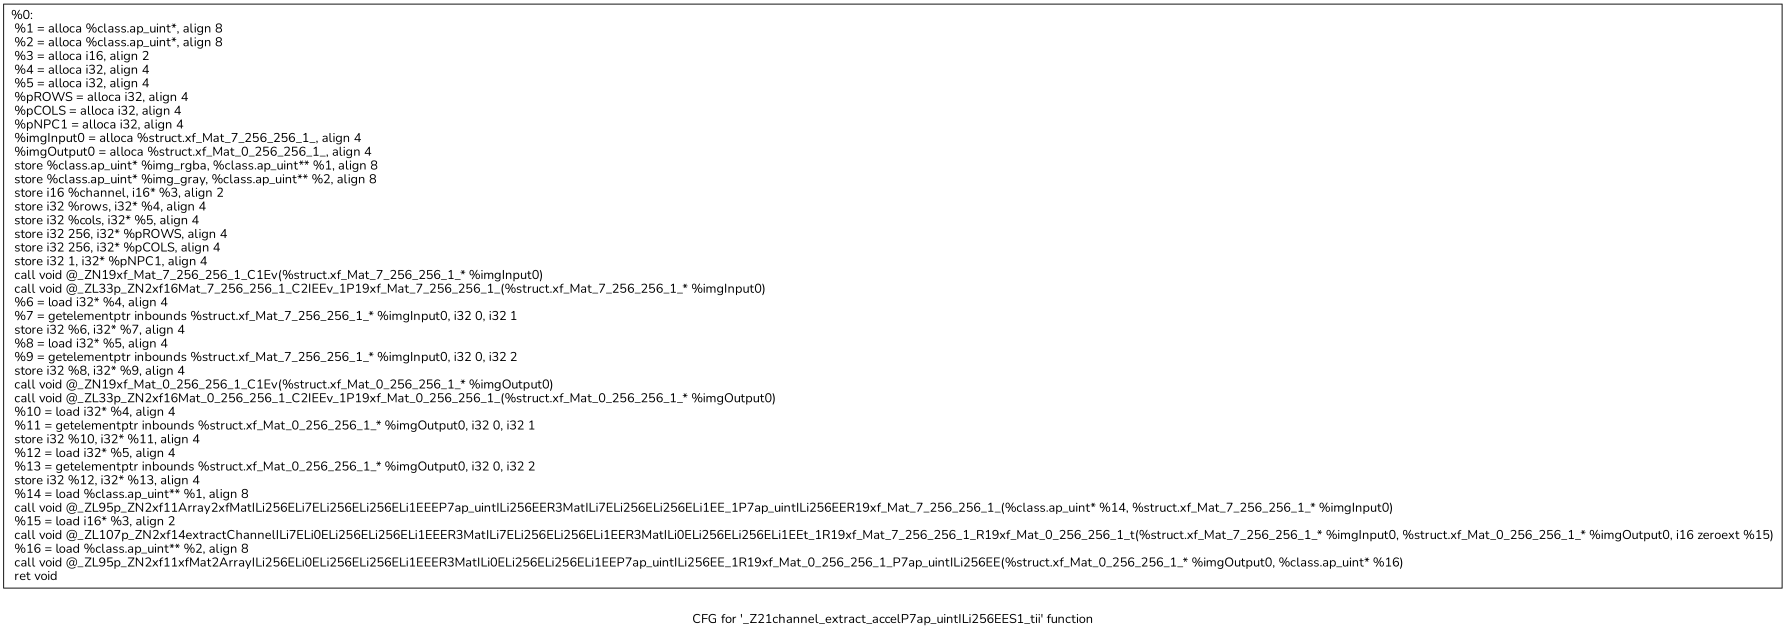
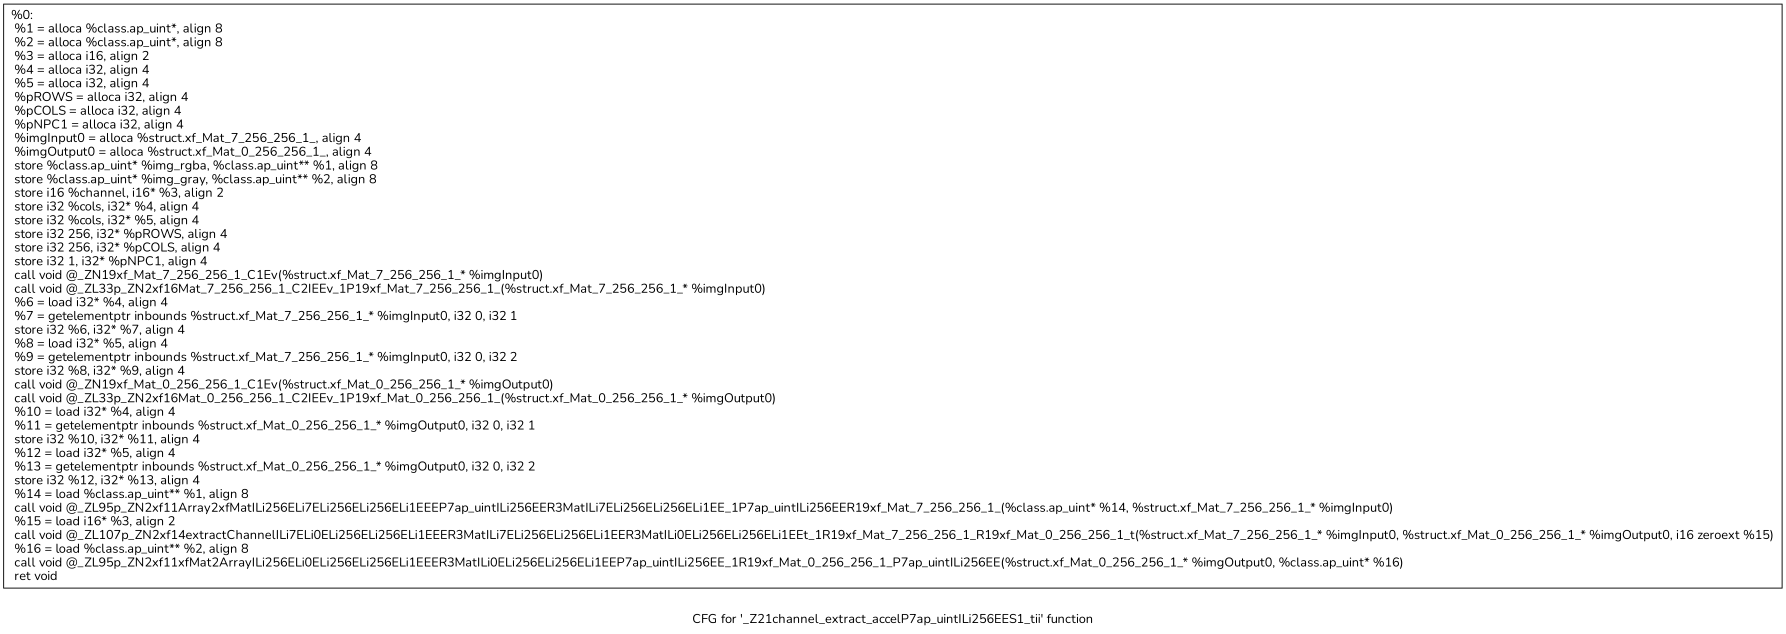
node "%0:": text "store i32 %rows, i32* %4, align 4" -> "store i32 %cols, i32* %4, align 4"
